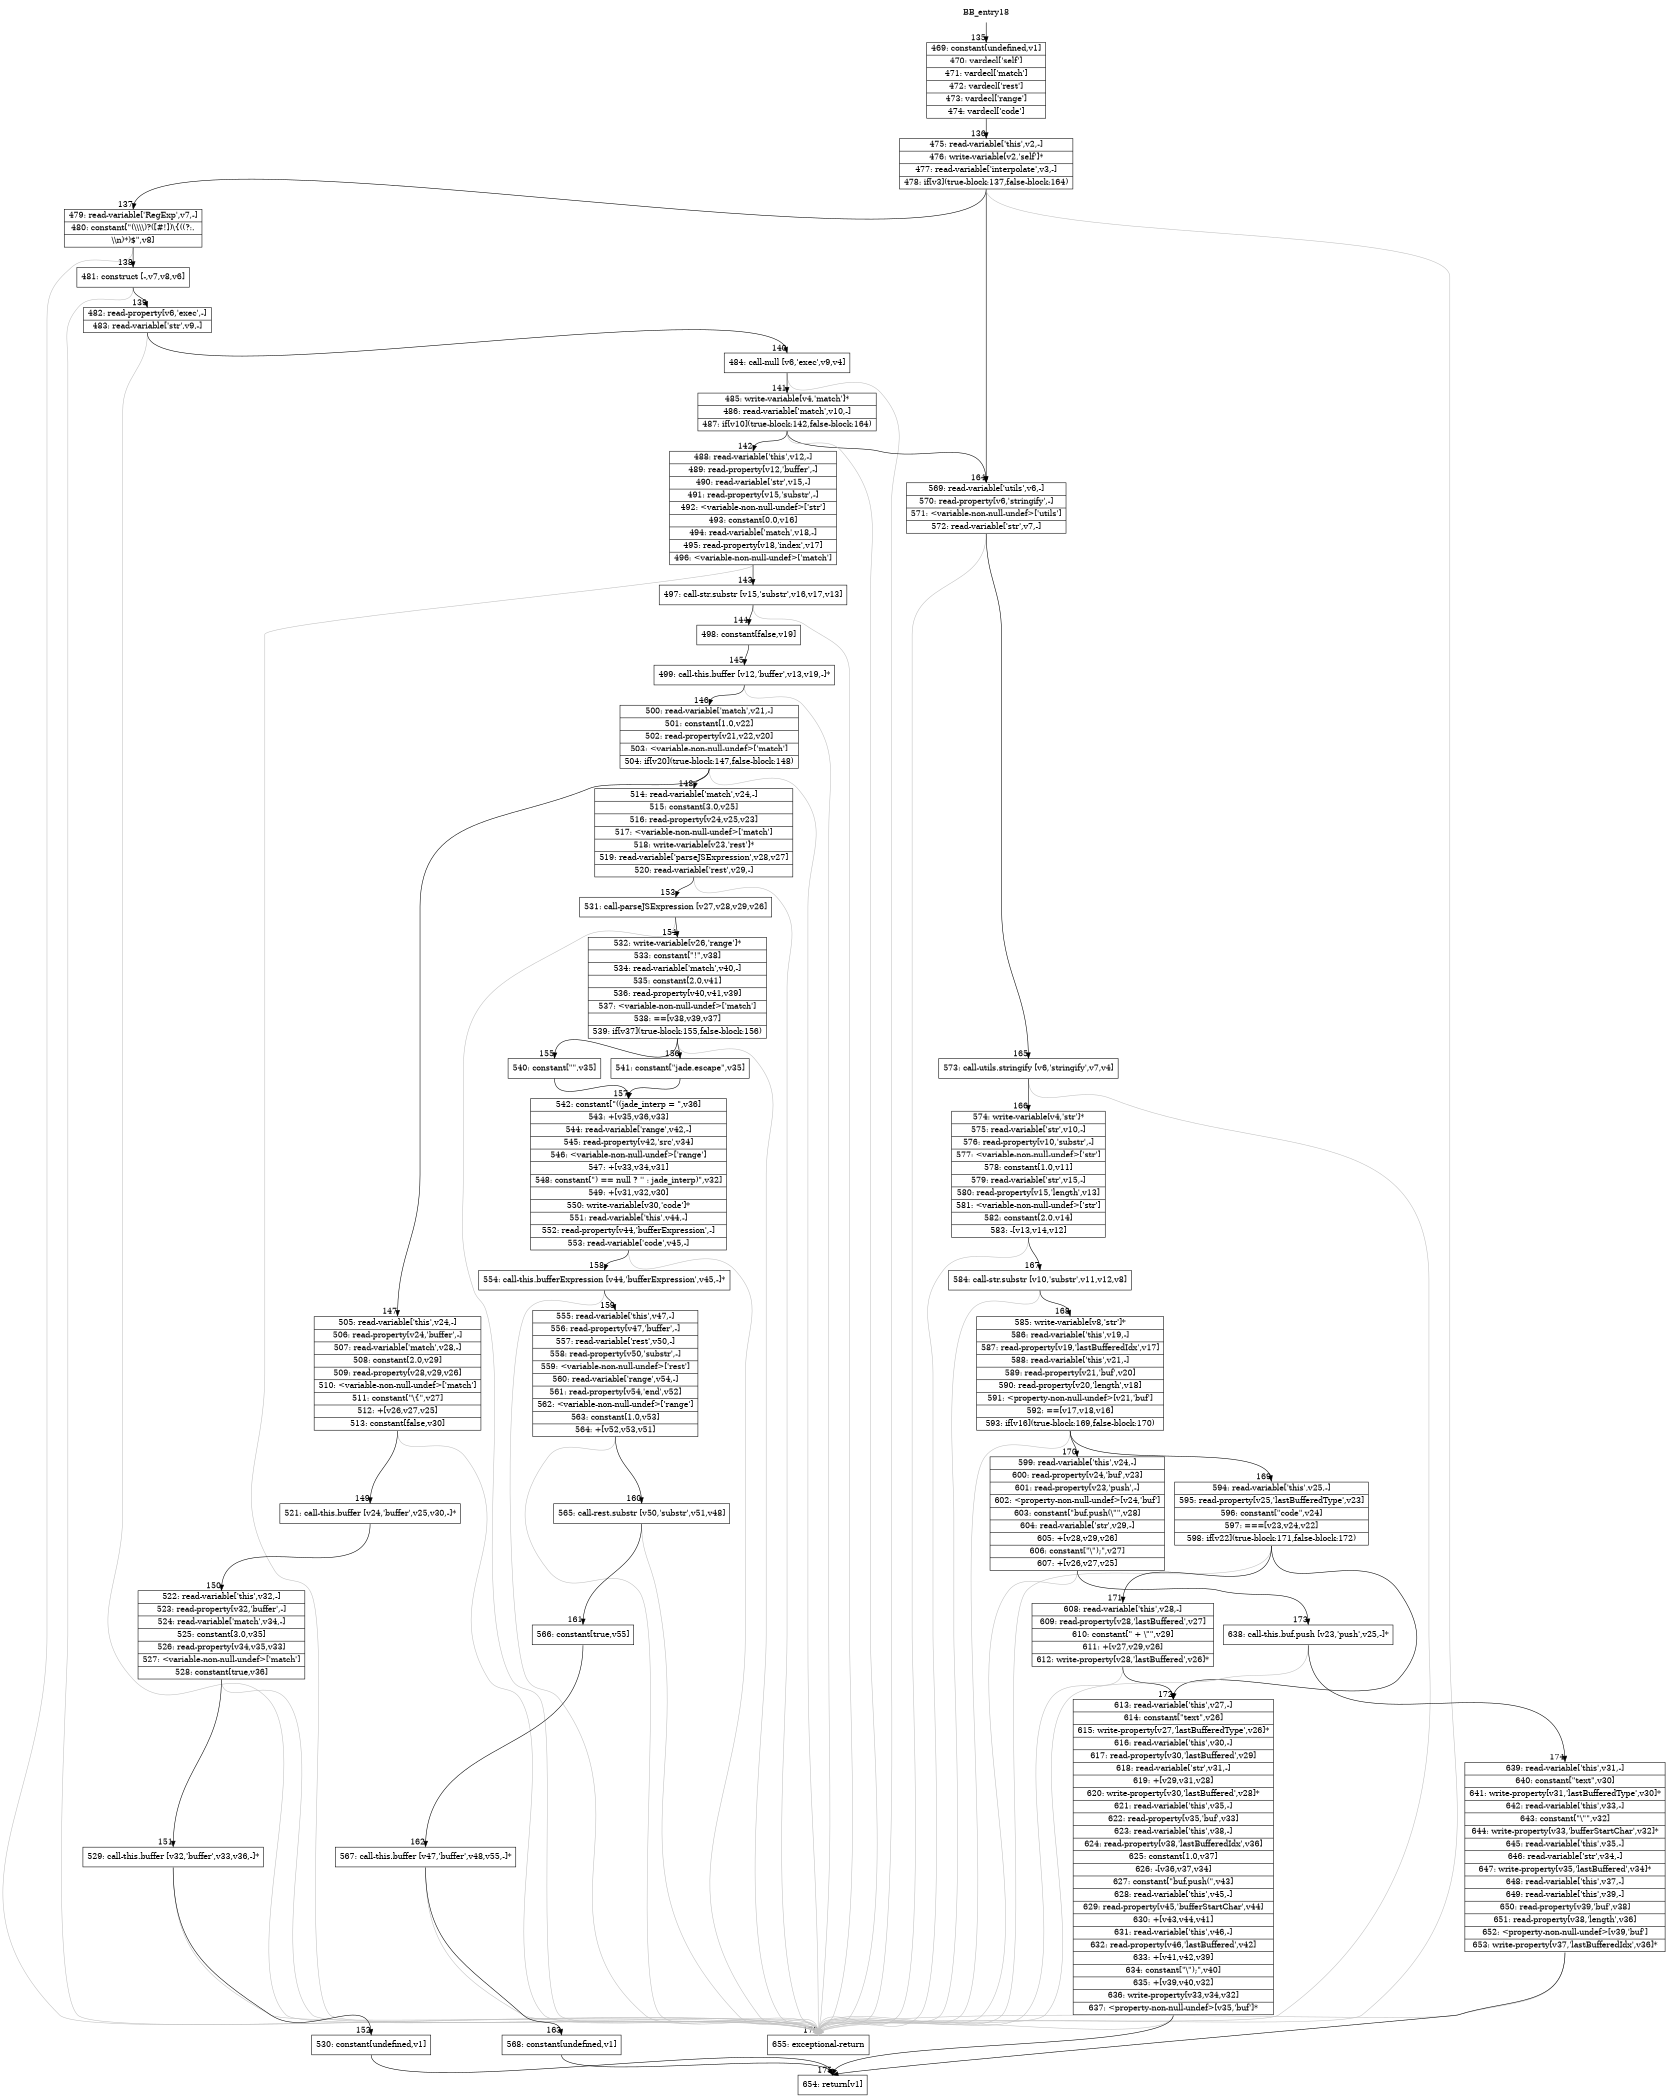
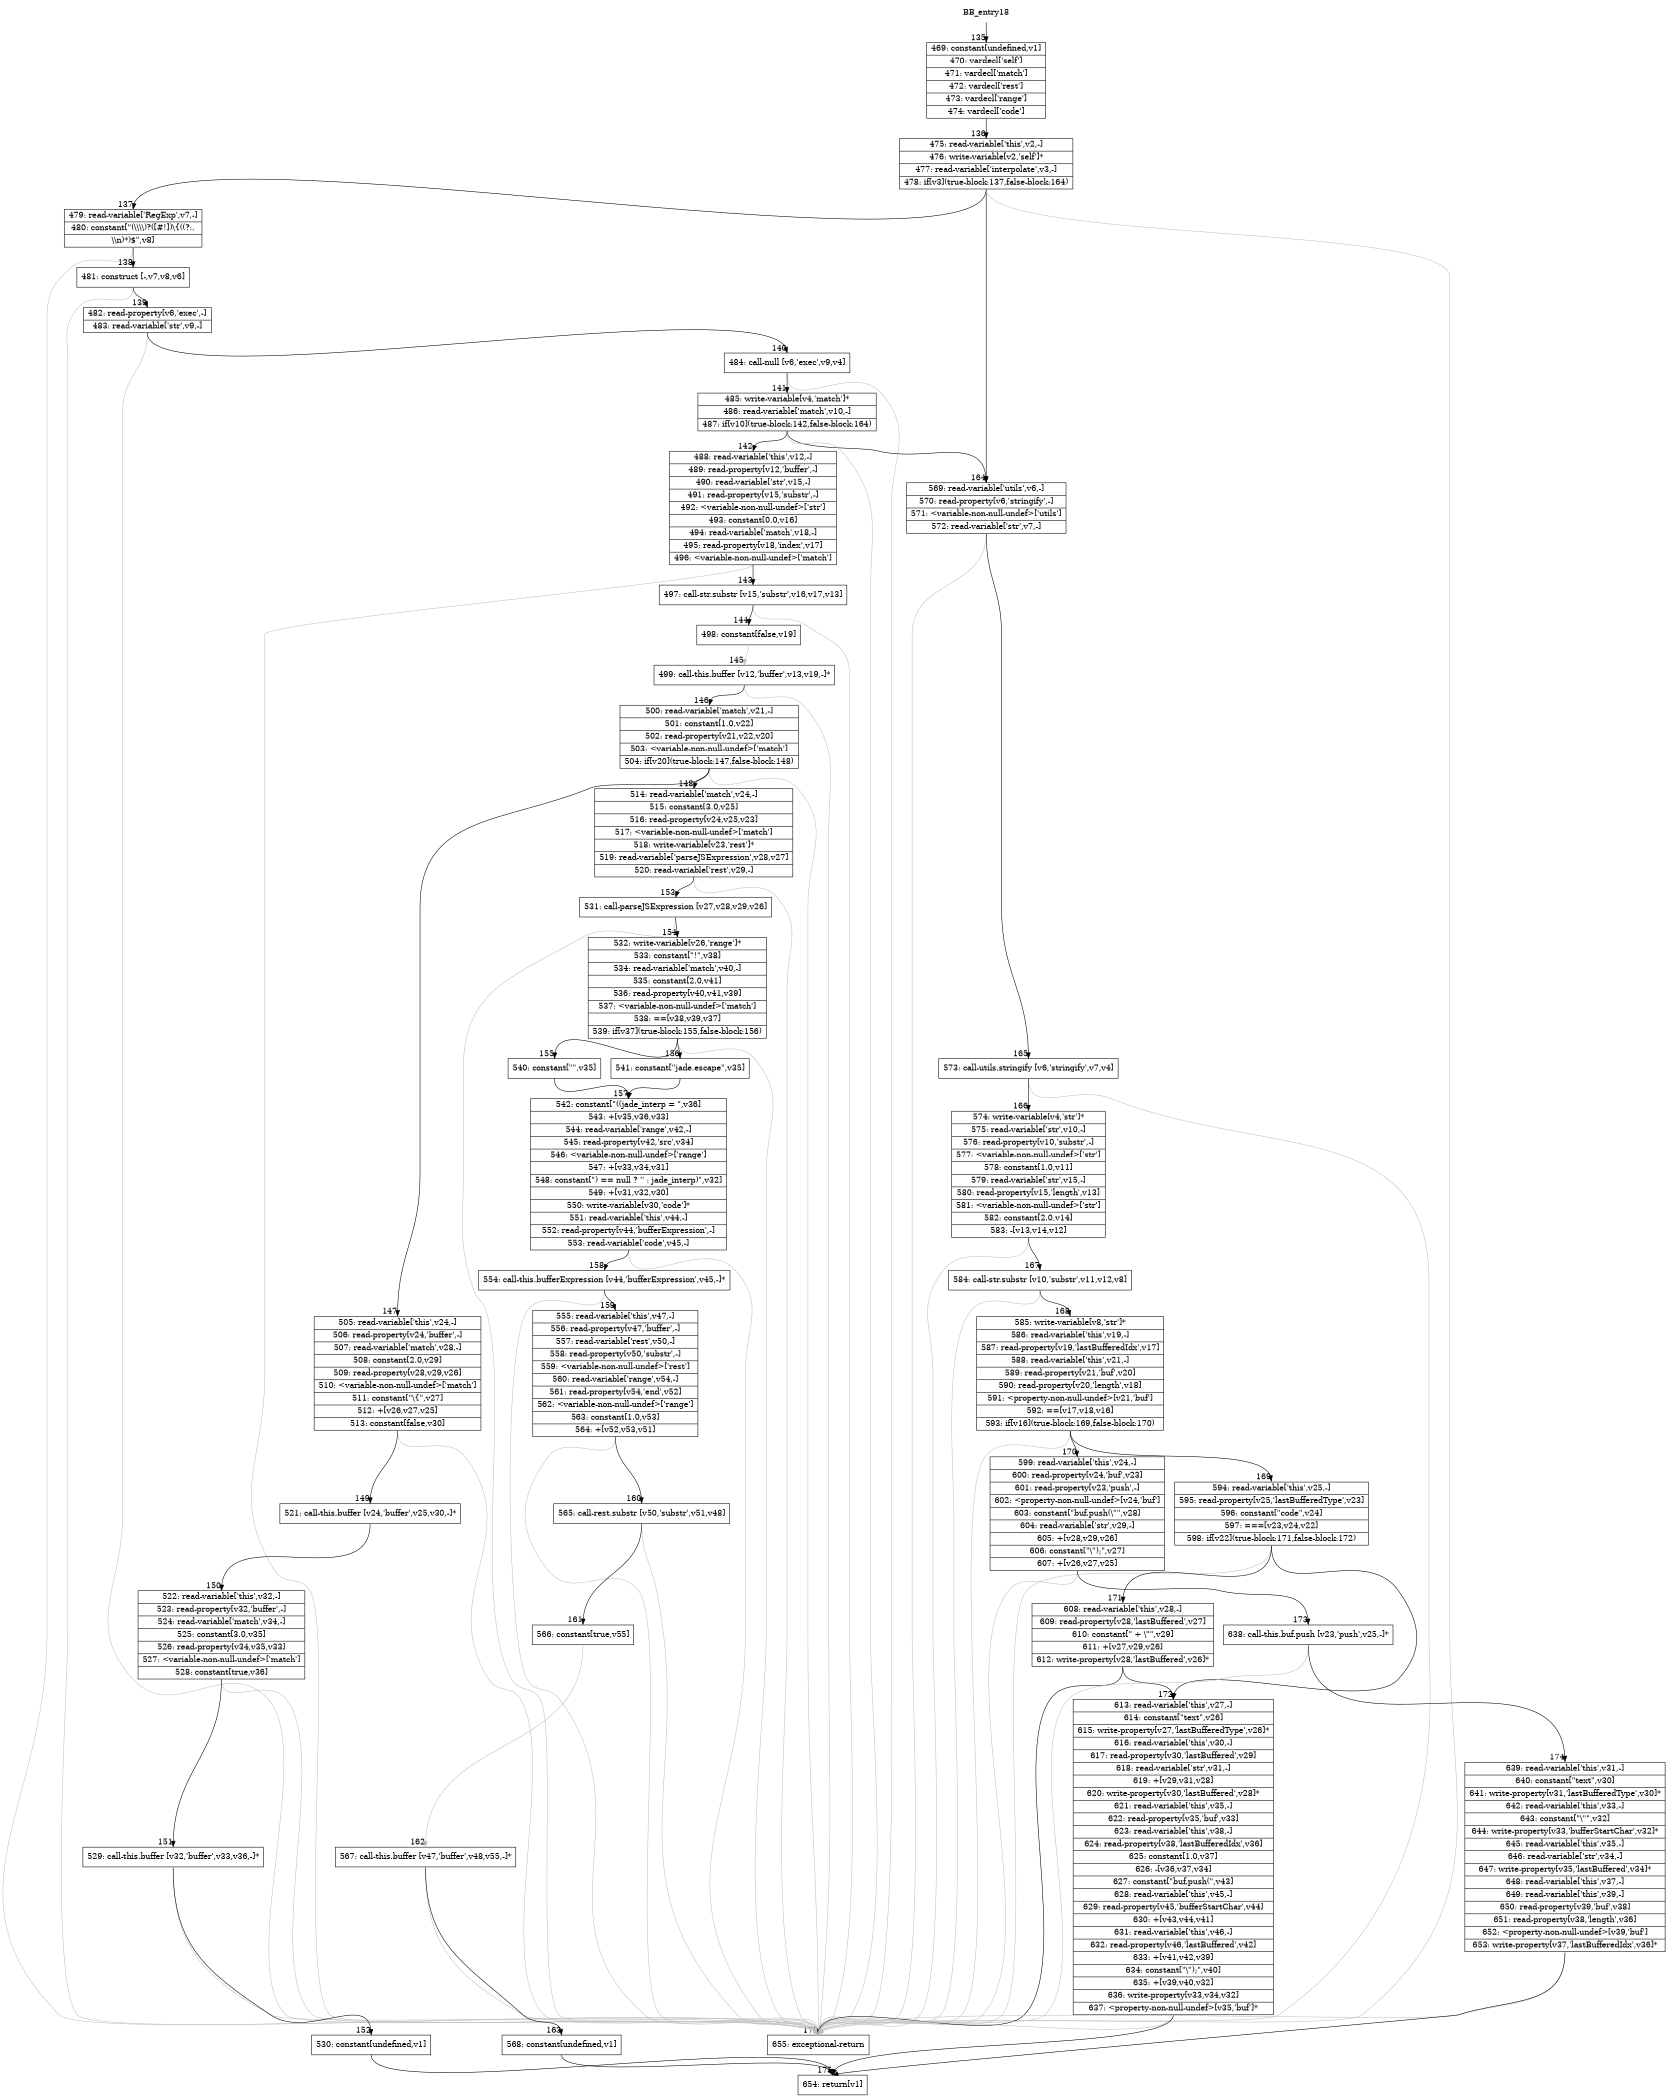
edge "498: constant[false,v19]" -> "499: call-this.buffer [v12,'buffer',v13,v19,-]*": color black -> gray
edge "566: constant[true,v55]" -> "567: call-this.buffer [v47,'buffer',v48,v55,-]*": color black -> gray
edge "608: read-variable['this',v28,-]" -> "655: exceptional-return": color gray -> black
